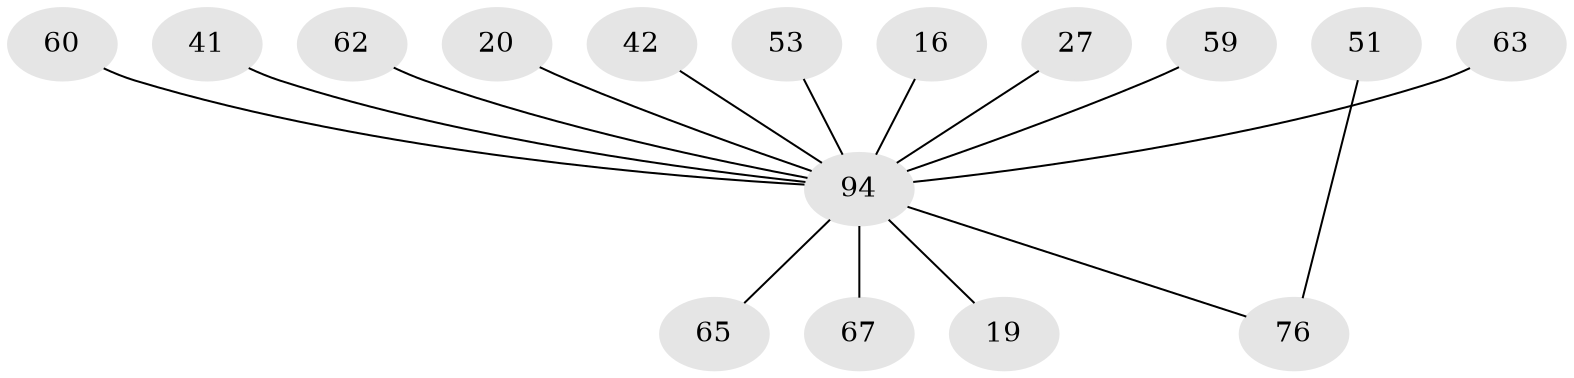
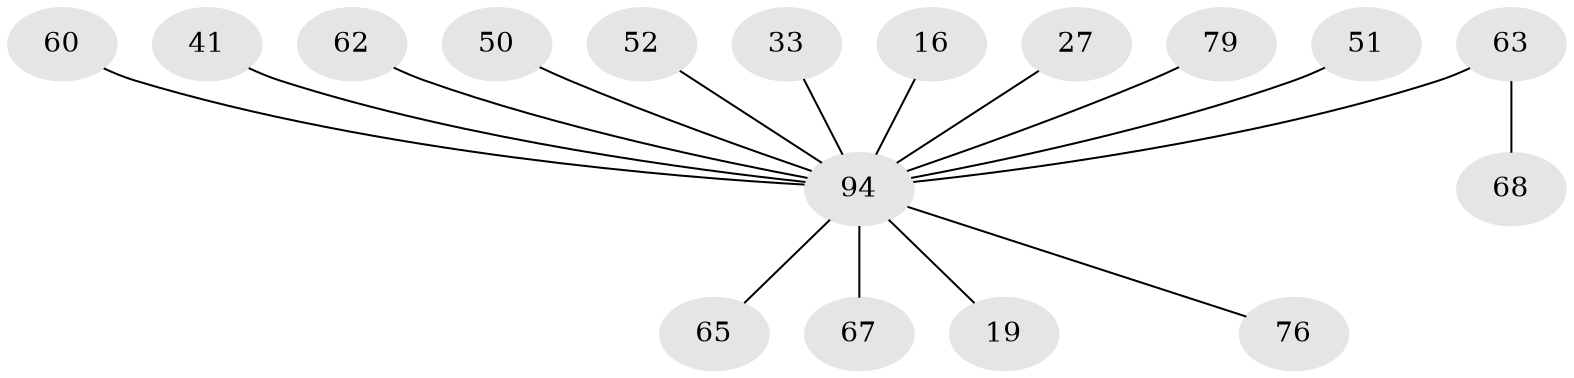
node "20": label "20" -> "50"
node "42": label "42" -> "52"
node "53": label "53" -> "33"
node "59": label "59" -> "79"
edge "51" -- "76": now "51" -- "94"
node "68": added
